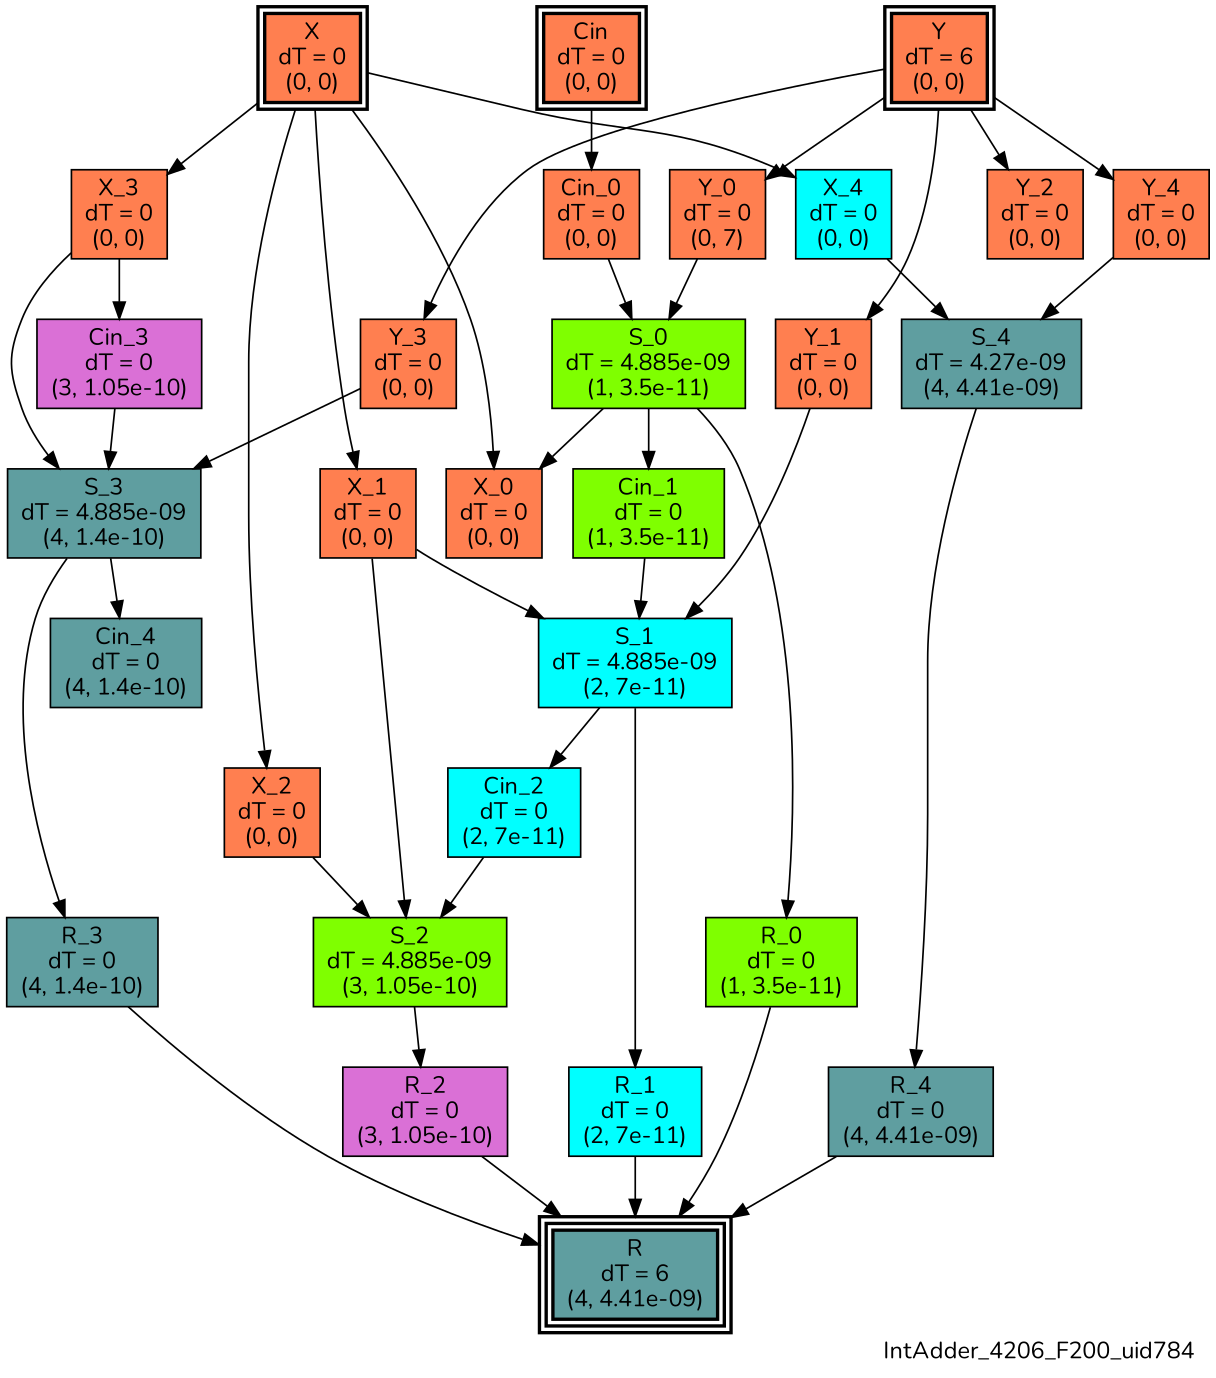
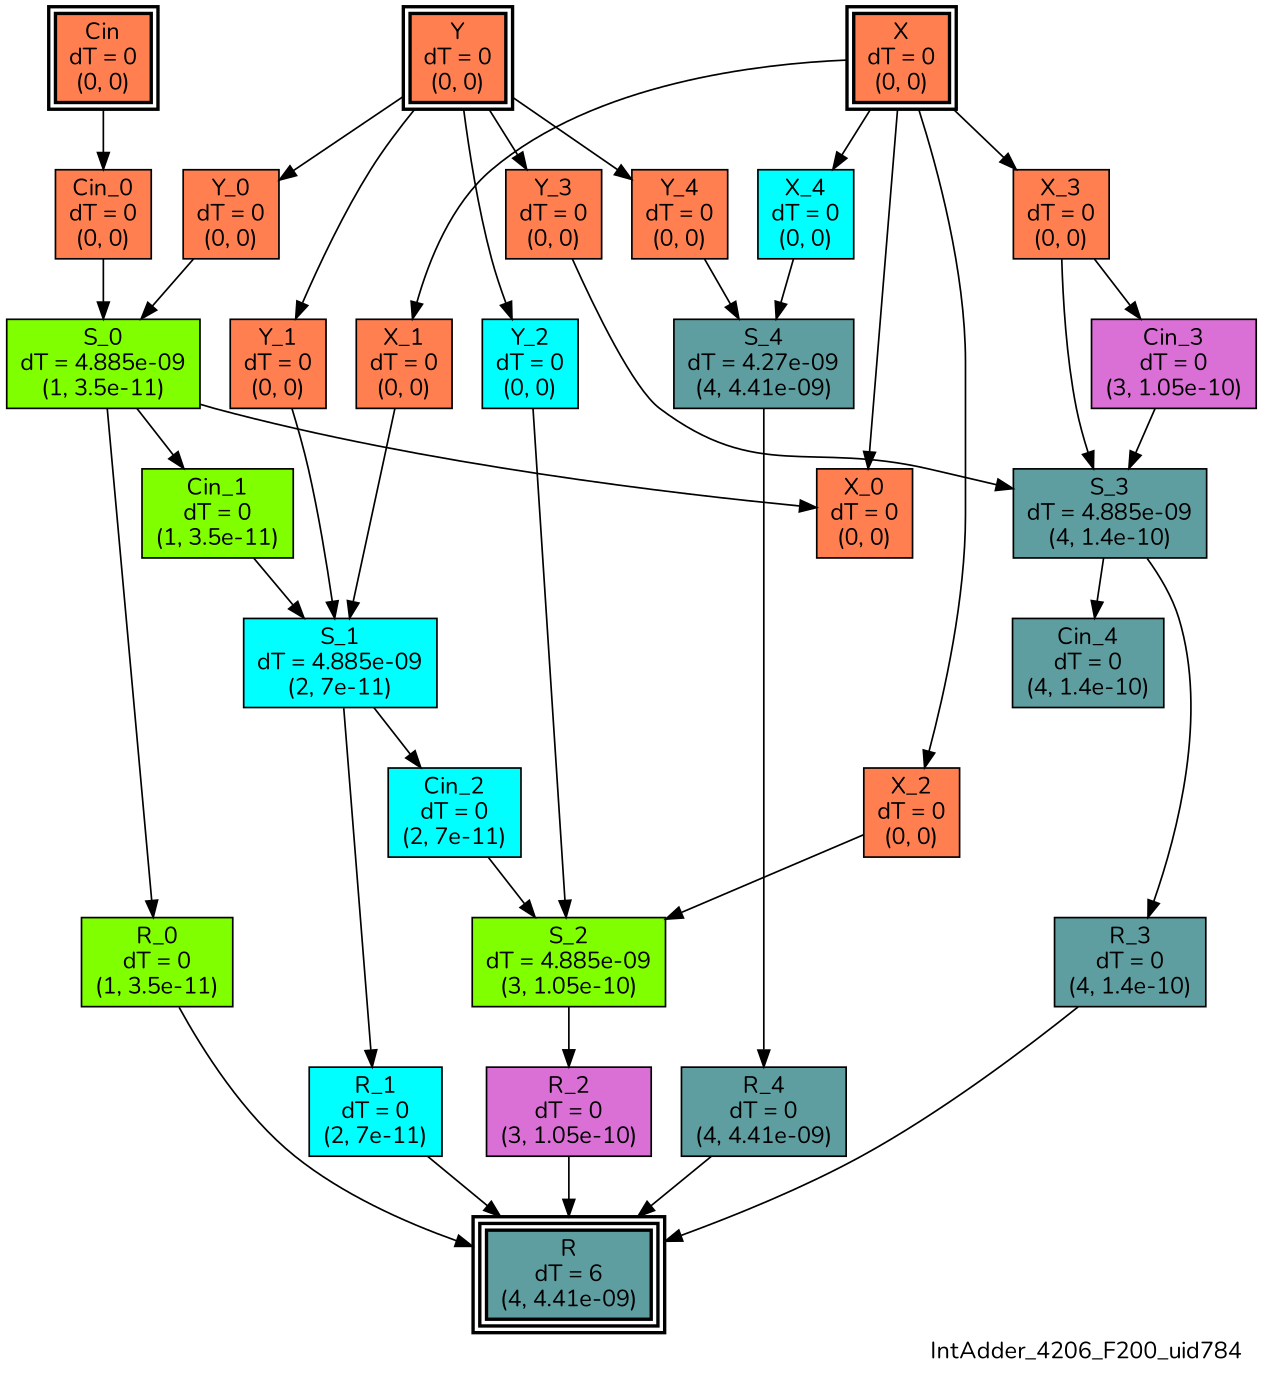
node "Y dT = 6 (0, 0)": label "Y dT = 6 (0, 0)" -> "Y dT = 0 (0, 0)"
node "Y_0 dT = 0 (0, 7)": label "Y_0 dT = 0 (0, 7)" -> "Y_0 dT = 0 (0, 0)"
node "Y_2 dT = 0 (0, 0)": fillcolor coral -> cyan
edge "X_1 dT = 0 (0, 0)" -> "S_2 dT = 4.885e-09 (3, 1.05e-10)": now "Y_2 dT = 0 (0, 0)" -> "S_2 dT = 4.885e-09 (3, 1.05e-10)"
